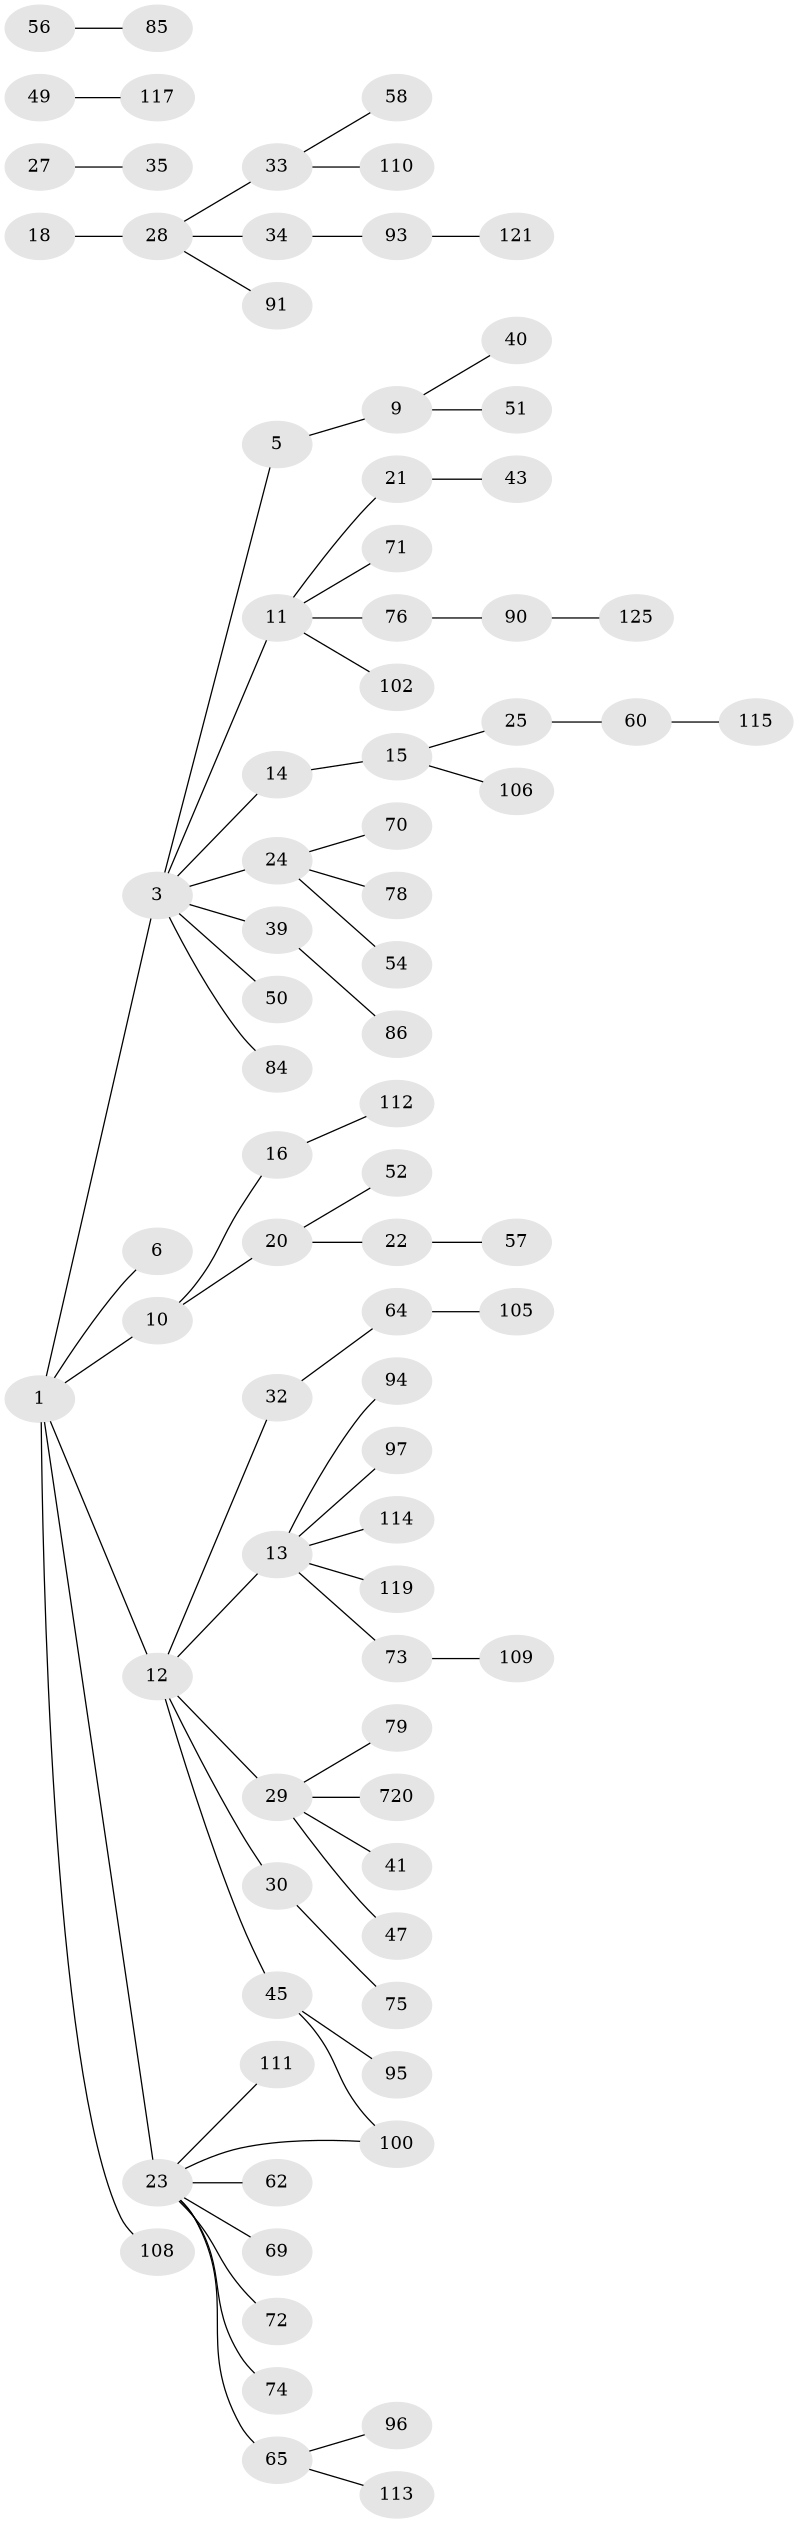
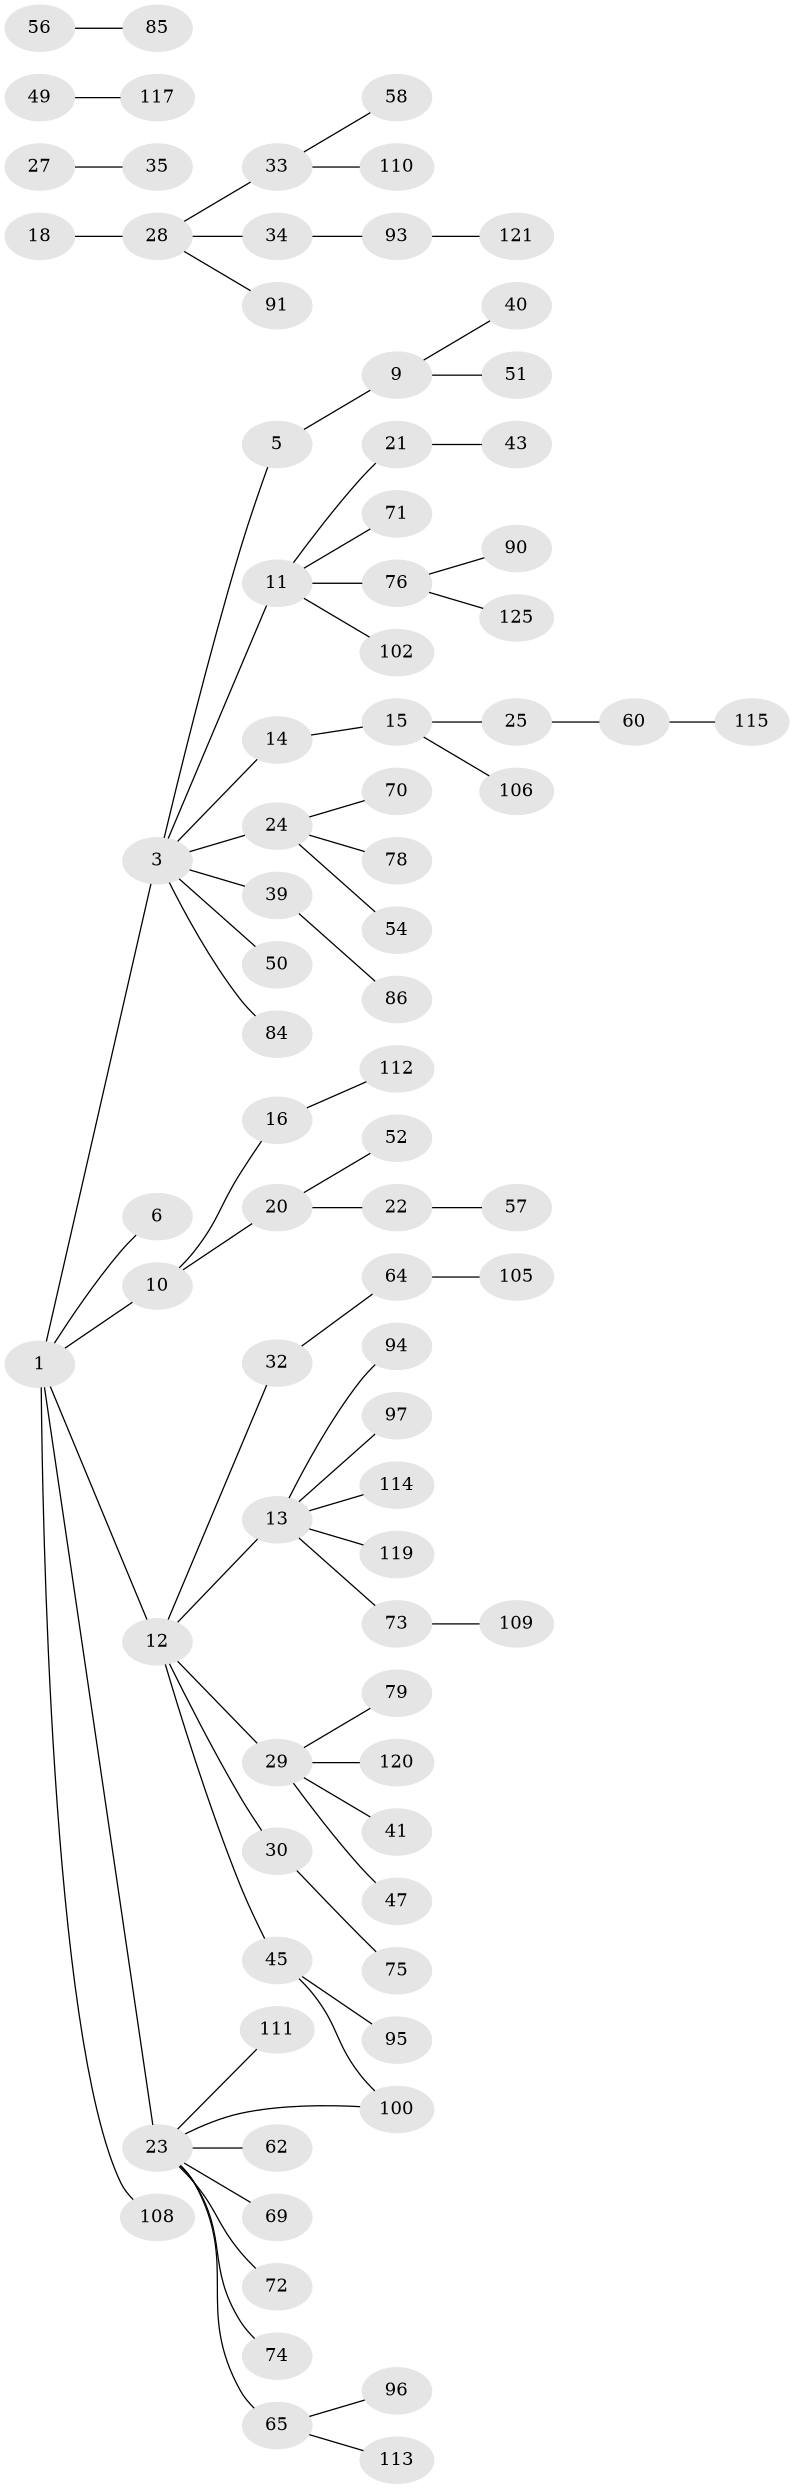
edge "90" -- "125": now "76" -- "125"
node "720": label "720" -> "120"
